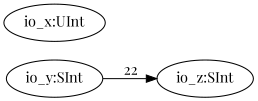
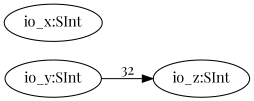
node "io_x:UInt": label "io_x:UInt" -> "io_x:SInt"
edge "io_y:SInt" -> "io_z:SInt": label "22" -> "32"
